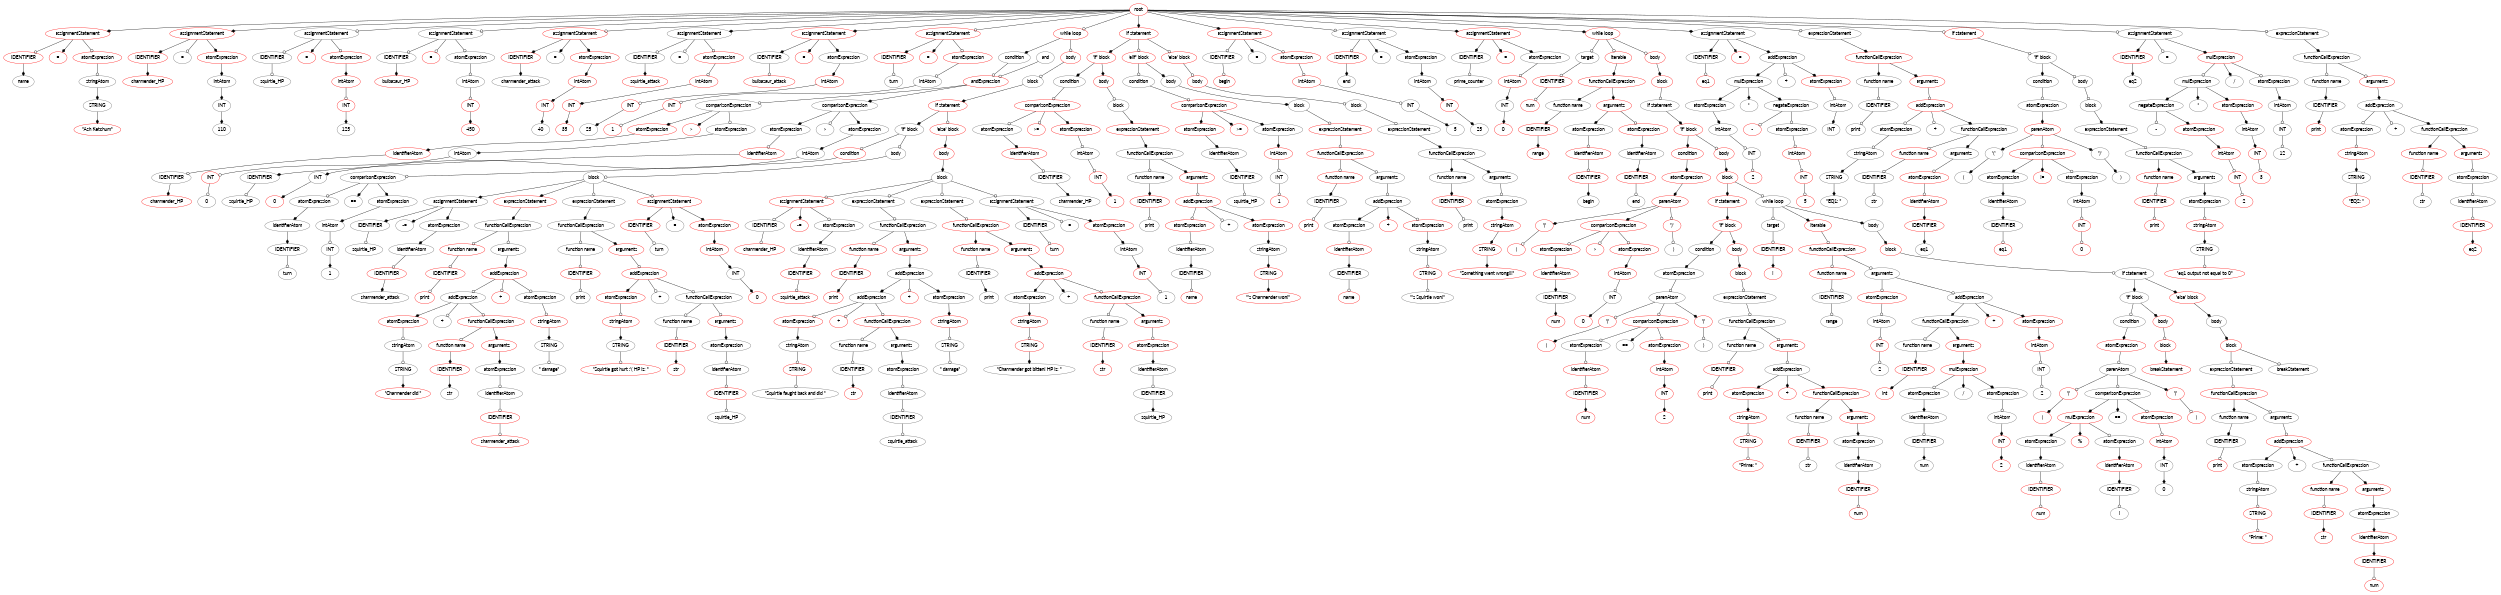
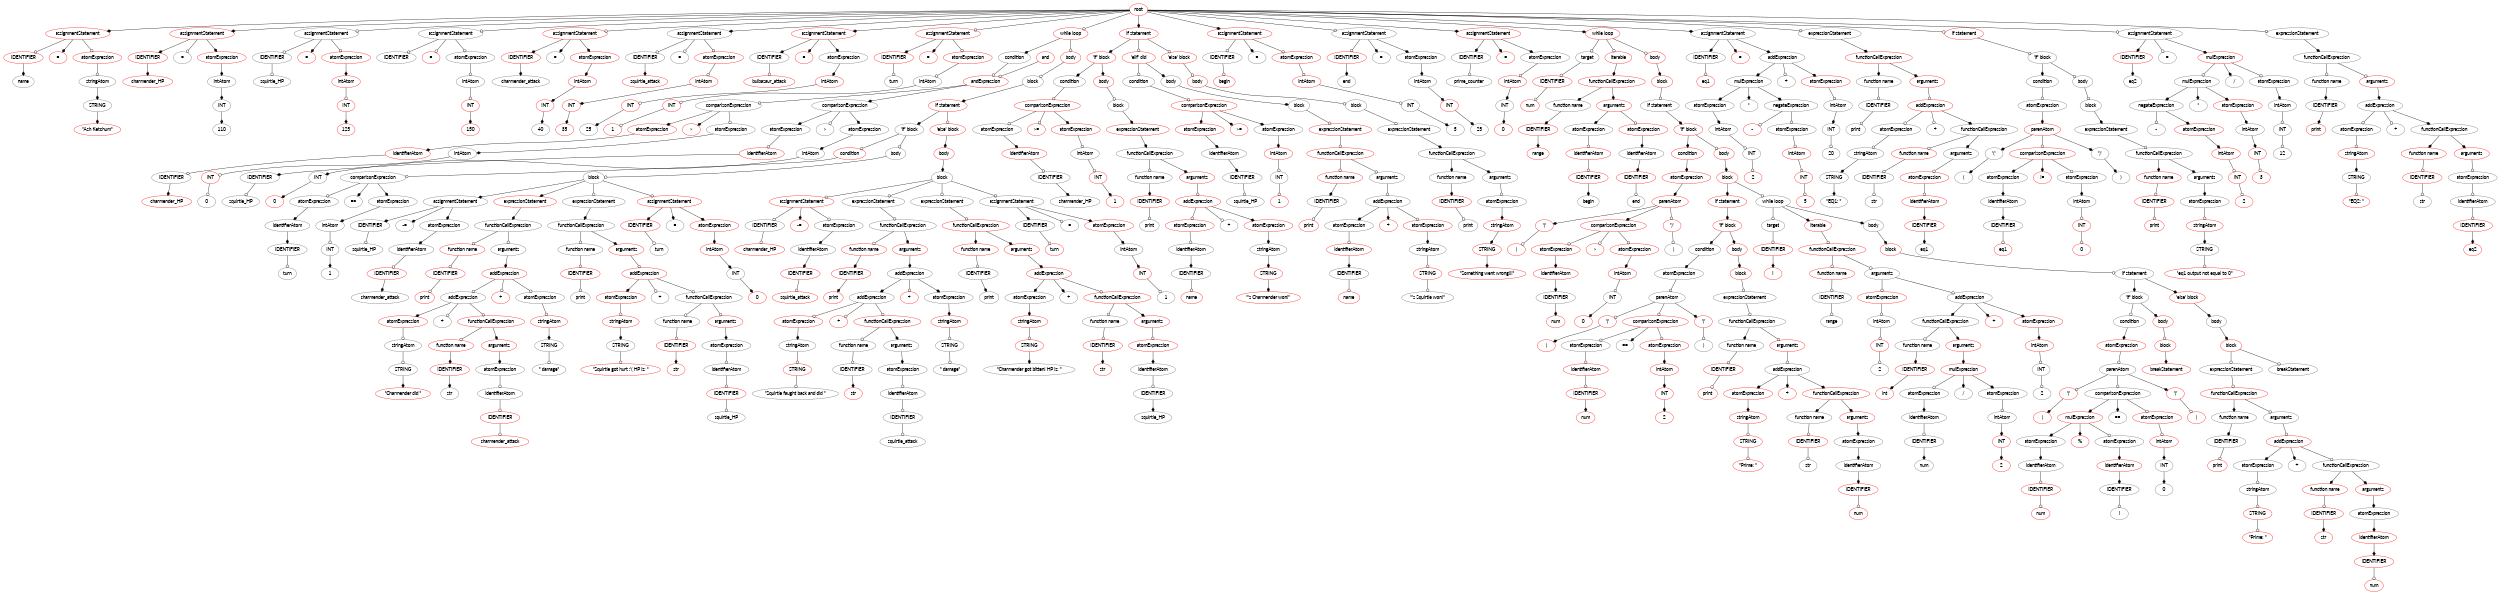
node "and": color gray40 -> red
node "'elif' block": label "'elif' block" -> "'elif' did"
node "bulbasaur_HP": removed
node "125": color gray40 -> red
node "450": label "450" -> "150"
node "20": added
